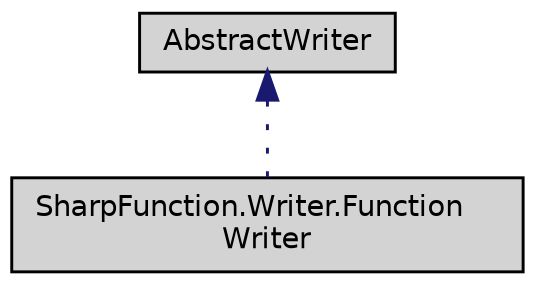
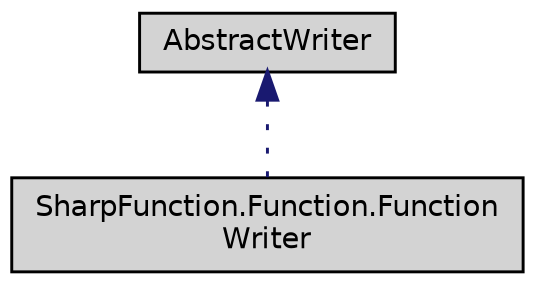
node "SharpFunction.Writer.Function Writer": label "SharpFunction.Writer.Function Writer" -> "SharpFunction.Function.Function Writer"
